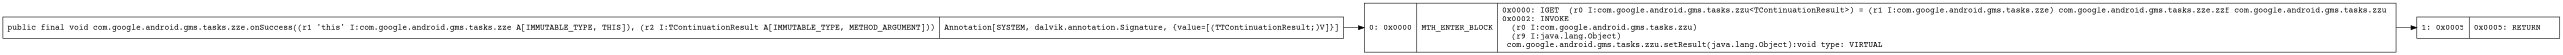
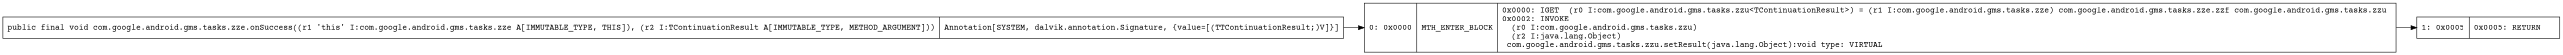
node "0: 0x0000": text "(r9 I:java.lang.Object)" -> "(r2 I:java.lang.Object)"
